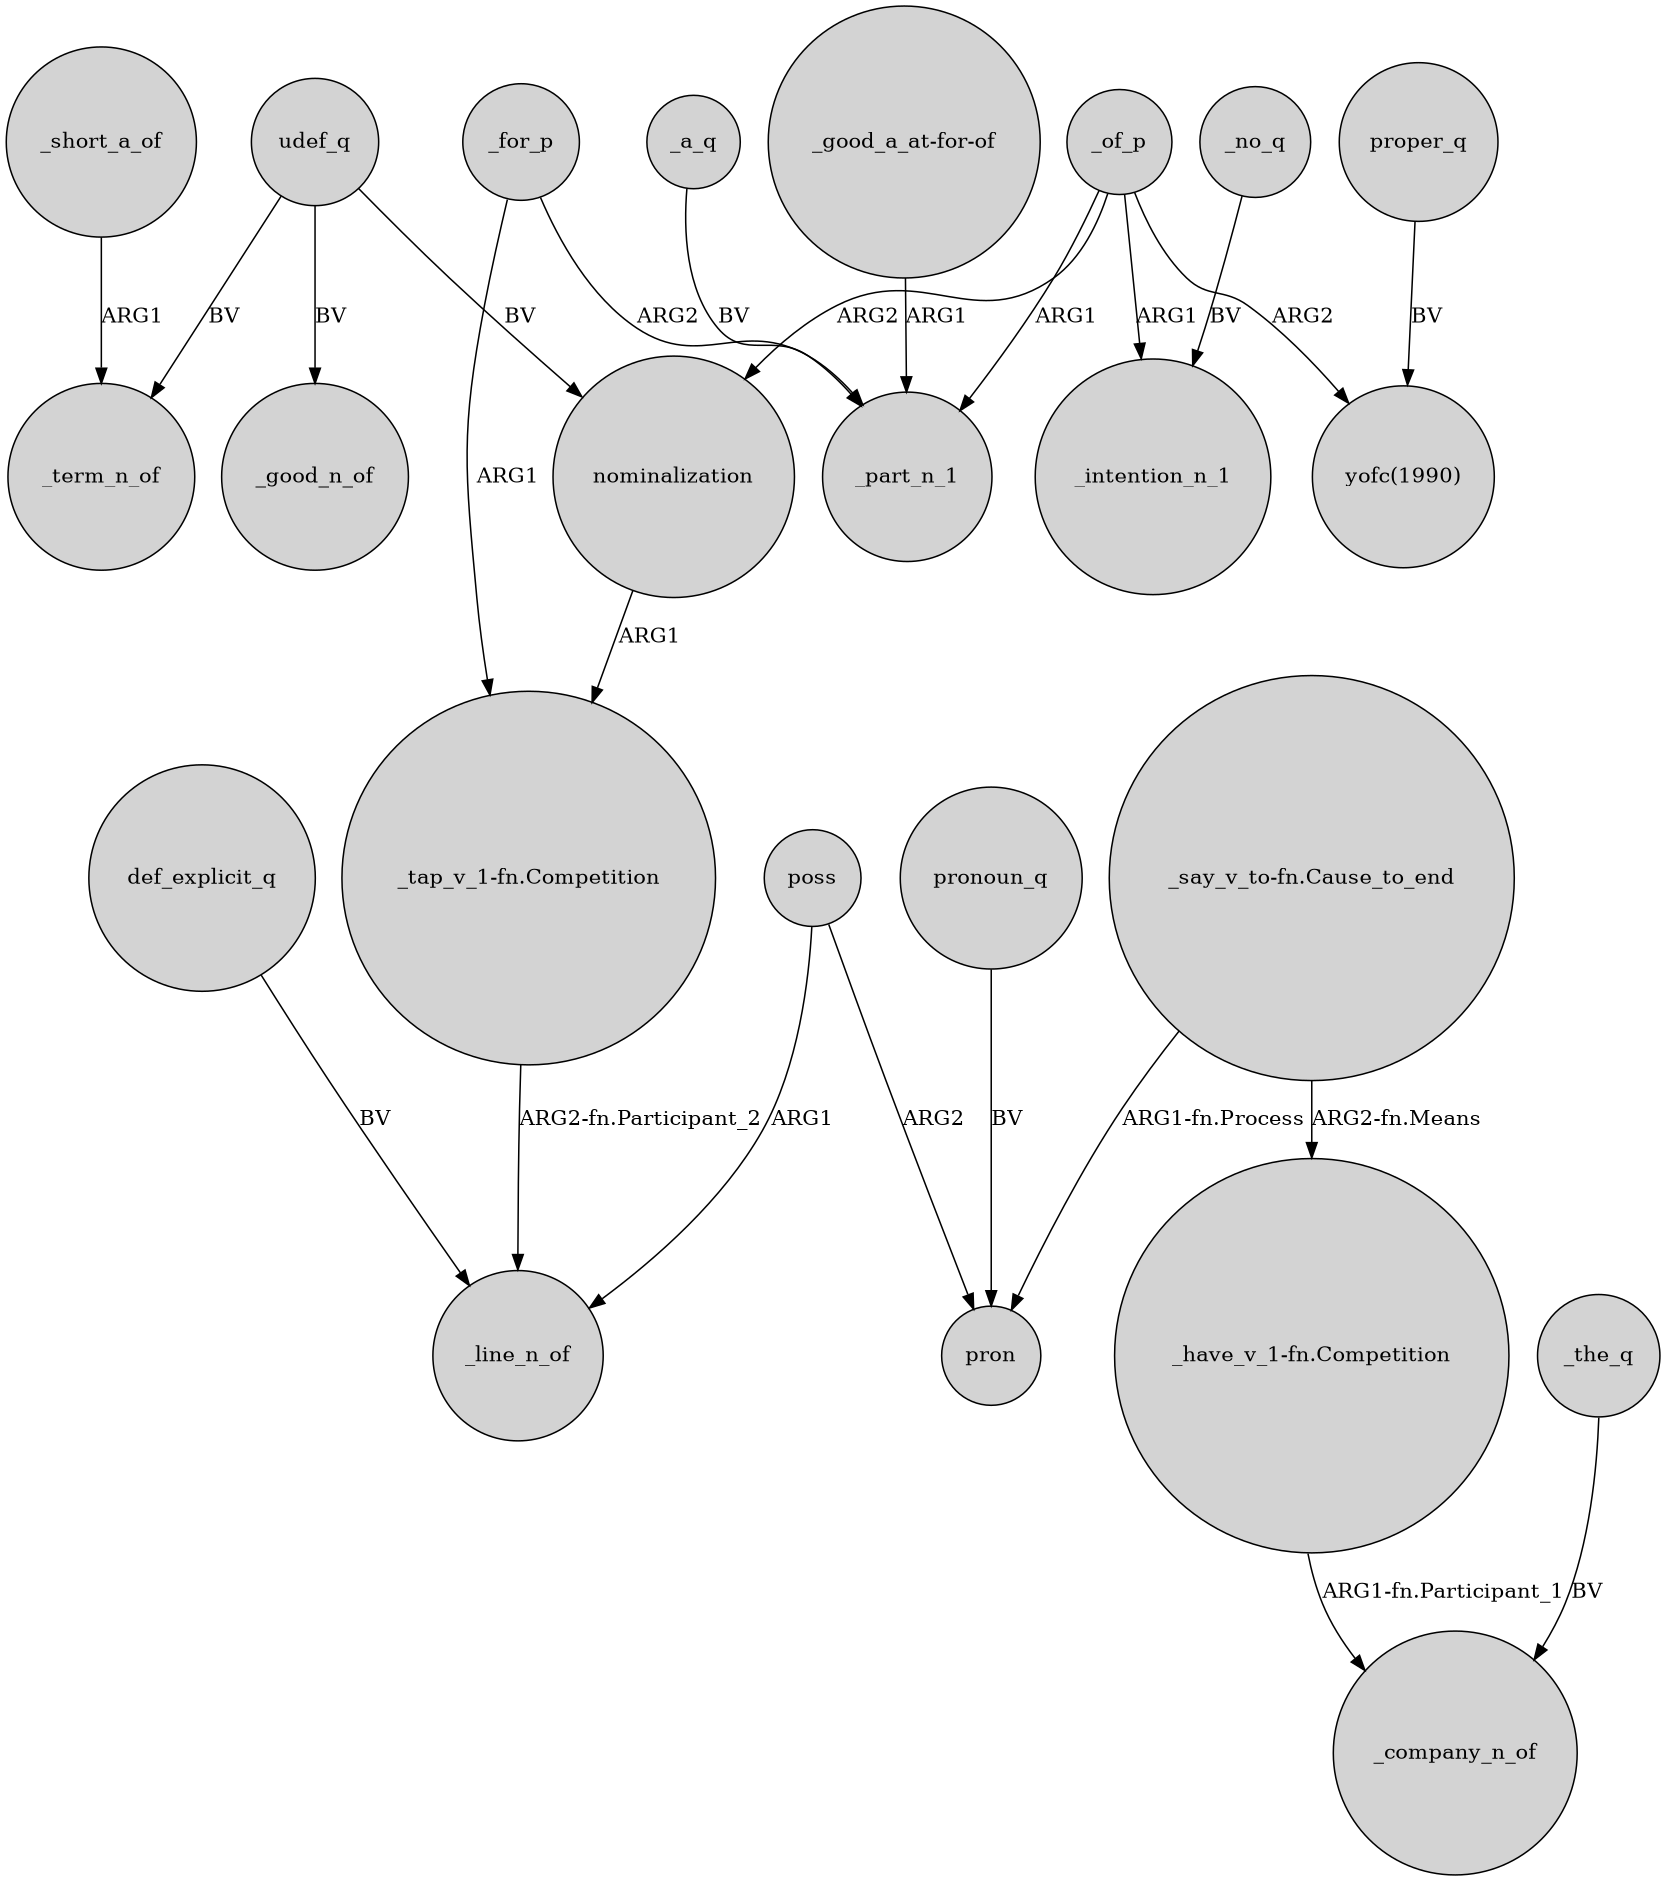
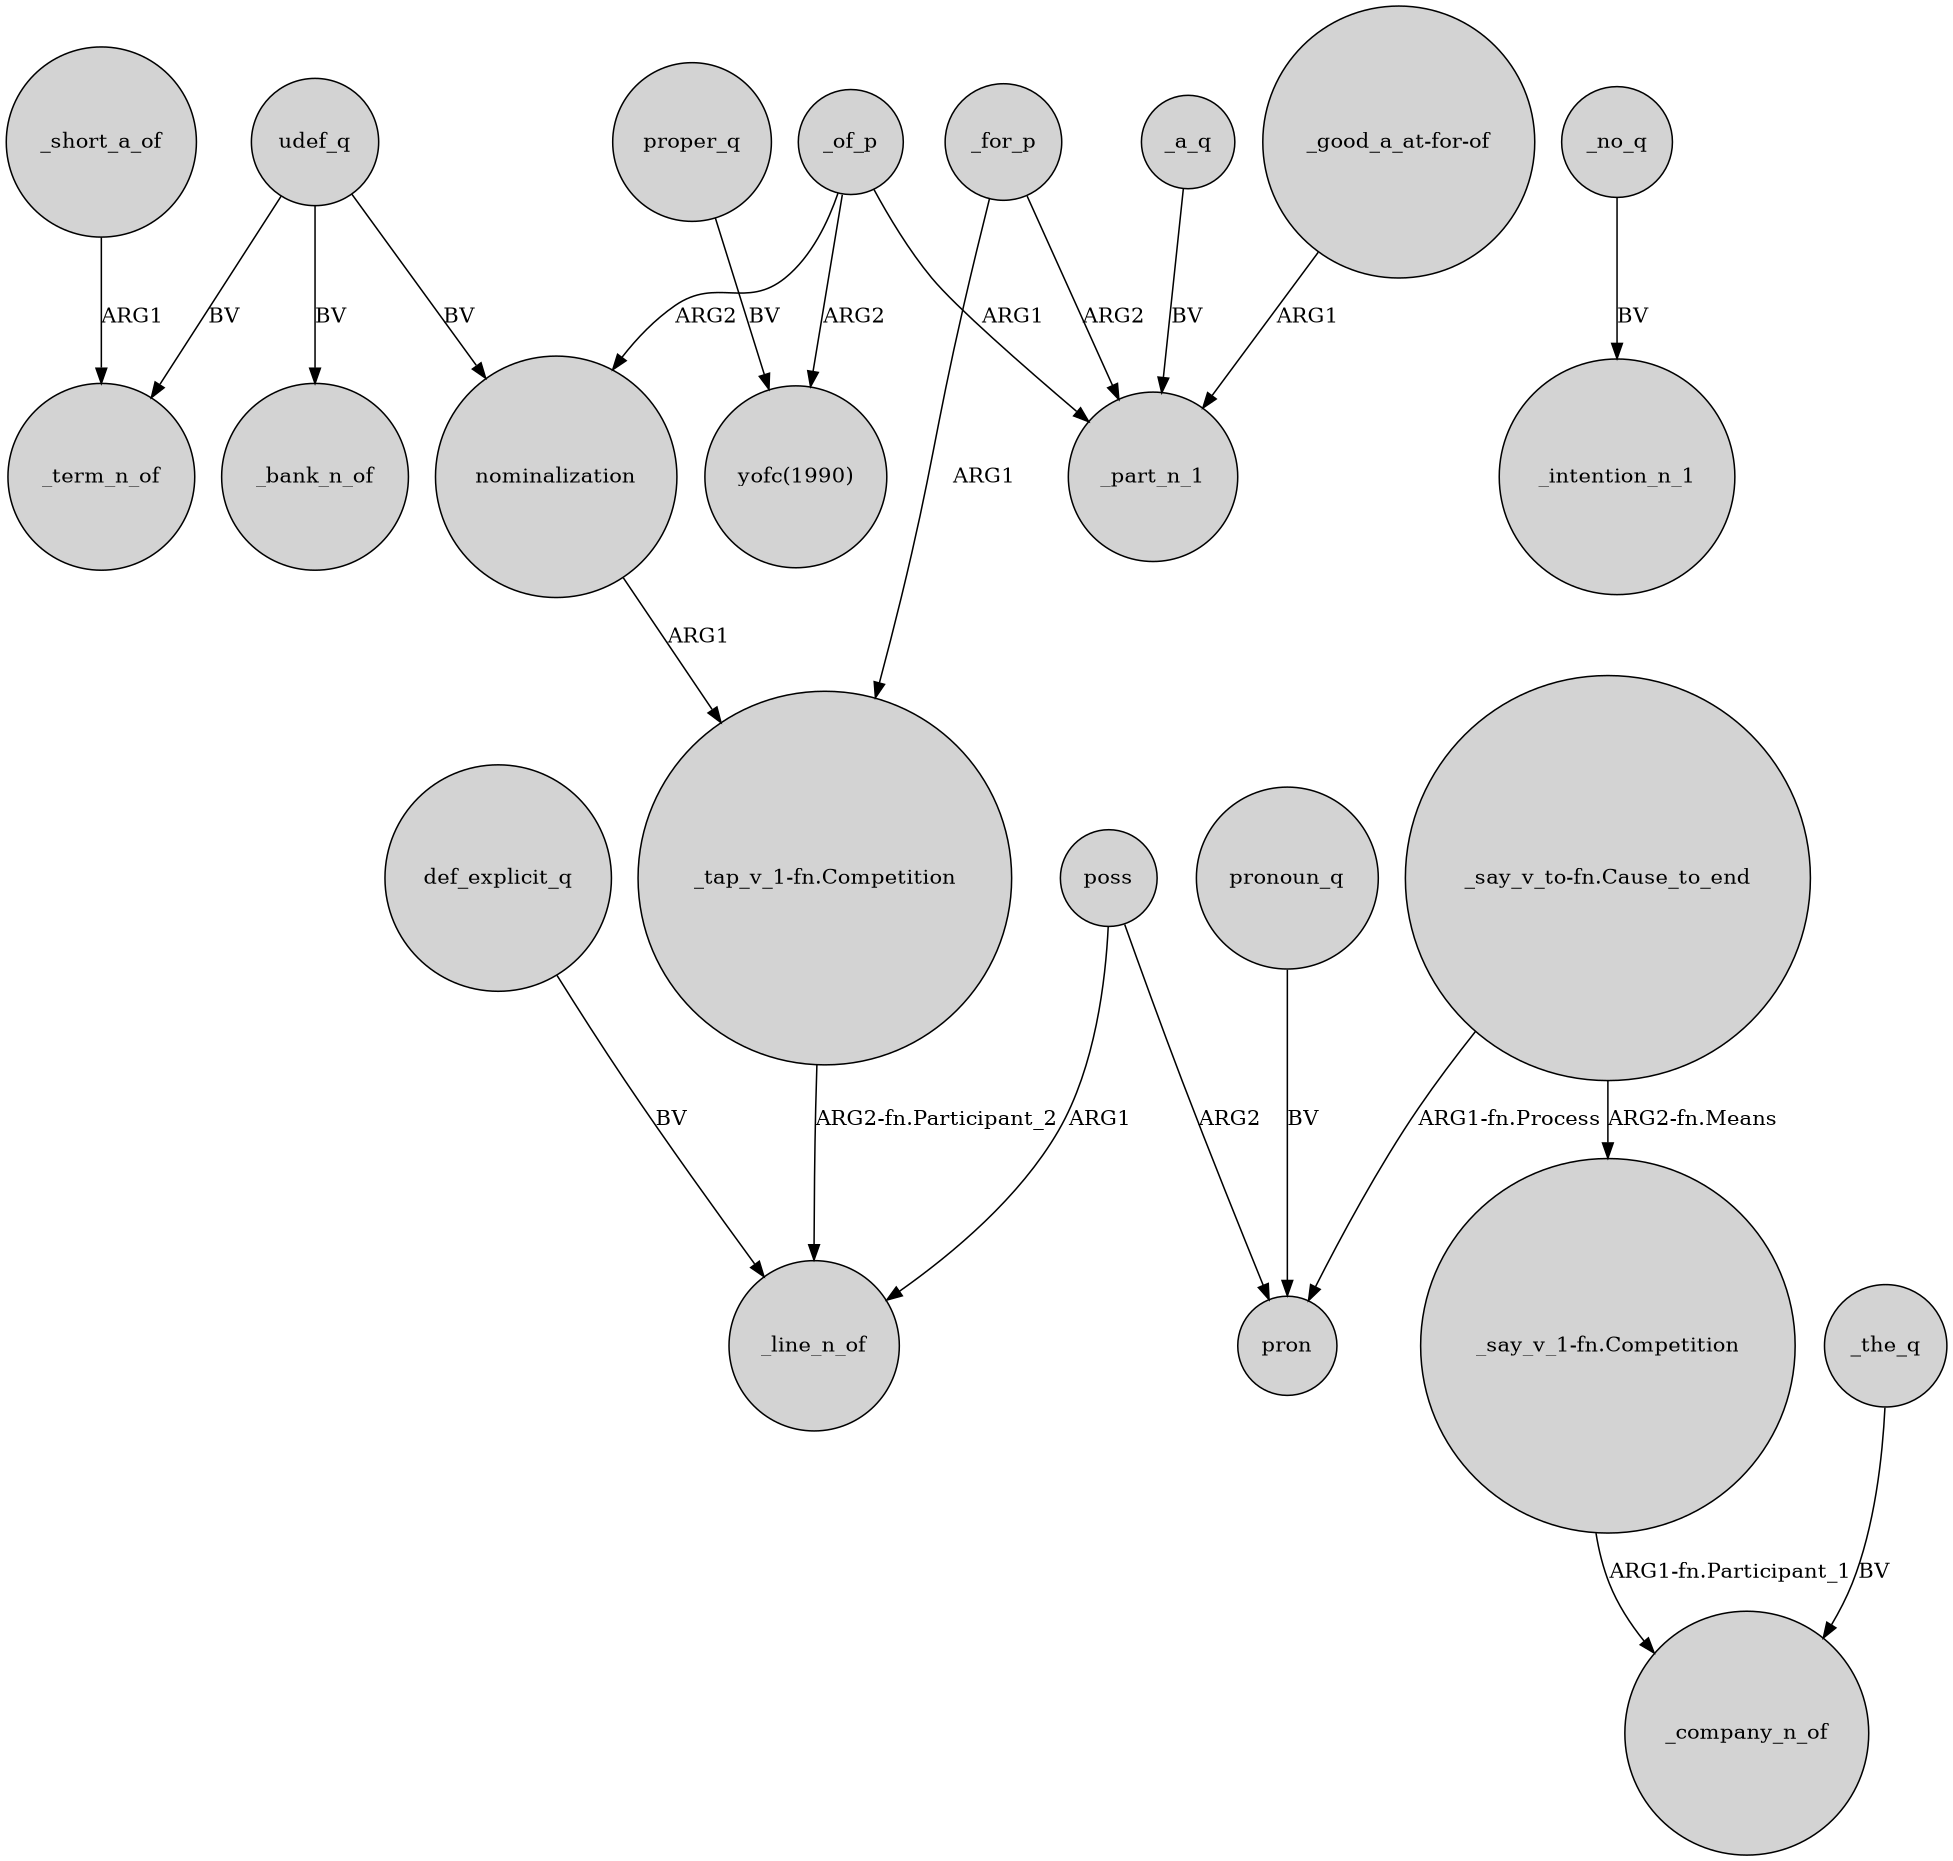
edge "_of_p" -> "_intention_n_1": removed, label "ARG1"
node "_good_n_of": label "_good_n_of" -> "_bank_n_of"
node "_have_v_1-fn.Competition": label "_have_v_1-fn.Competition" -> "_say_v_1-fn.Competition"
